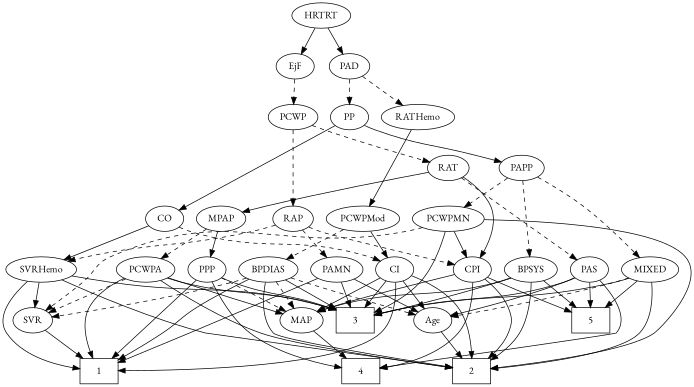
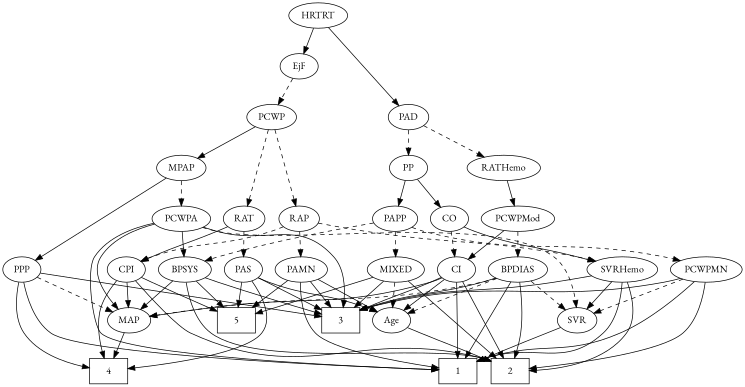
edge "RAT" -> "MPAP": now "PCWP" -> "MPAP"
edge "PCWPMN" -> "CPI": now "PCWPMN" -> "1"
edge "PAMN" -> "5": added
edge "PCWPA" -> "2": now "PCWPA" -> "BPSYS"
